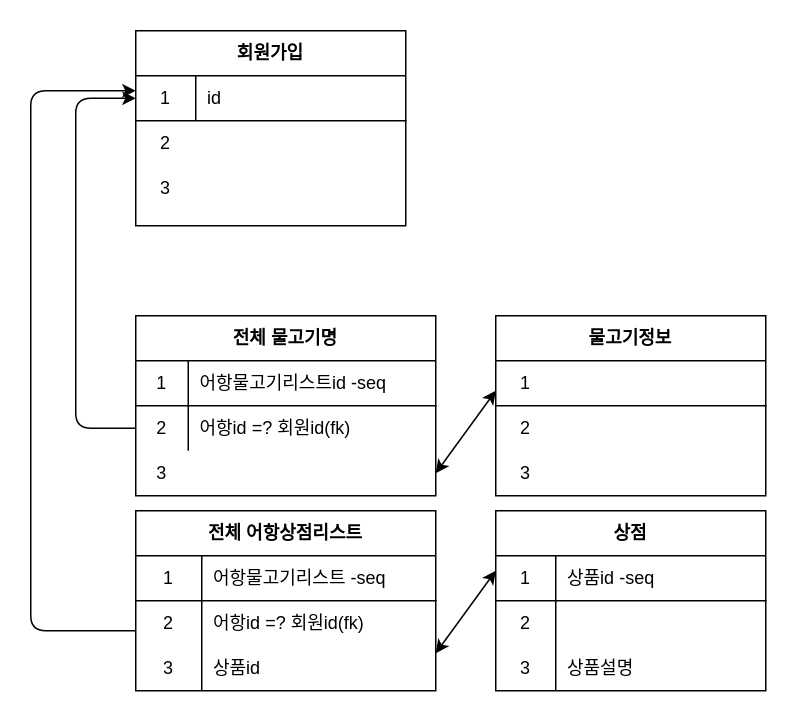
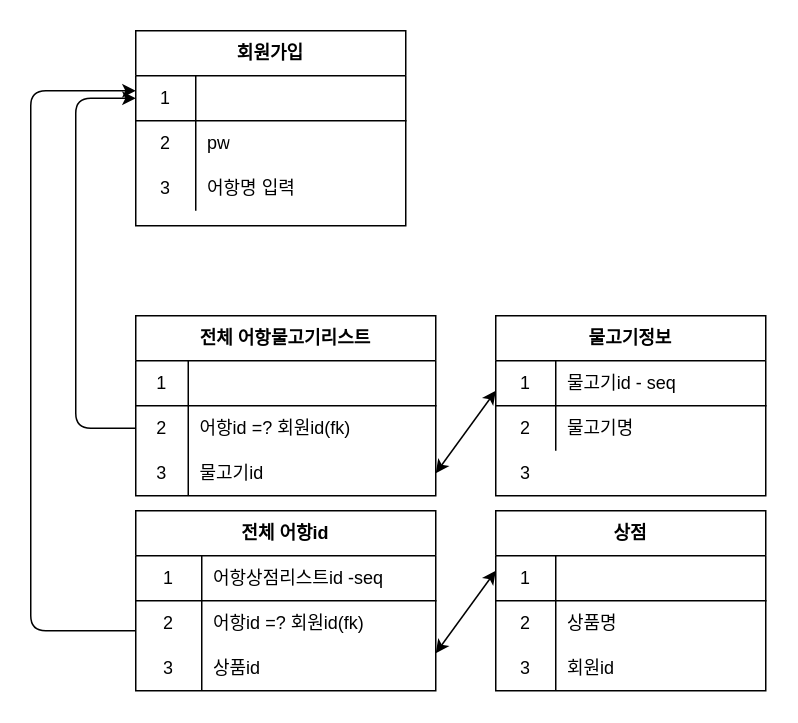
node "id": removed
node "pw": added
node "어항명 입력": added
node "전체 물고기명": label "전체 물고기명" -> "전체 어항물고기리스트"
node "어항물고기리스트id -seq": removed
node "물고기id - seq": added
node "물고기명": added
node "물고기id": added
node "전체 어항상점리스트": label "전체 어항상점리스트" -> "전체 어항id"
node "어항물고기리스트 -seq": label "어항물고기리스트 -seq" -> "어항상점리스트id -seq"
node "상품id -seq": removed
node "상품명": added
node "상품설명": label "상품설명" -> "회원id"
